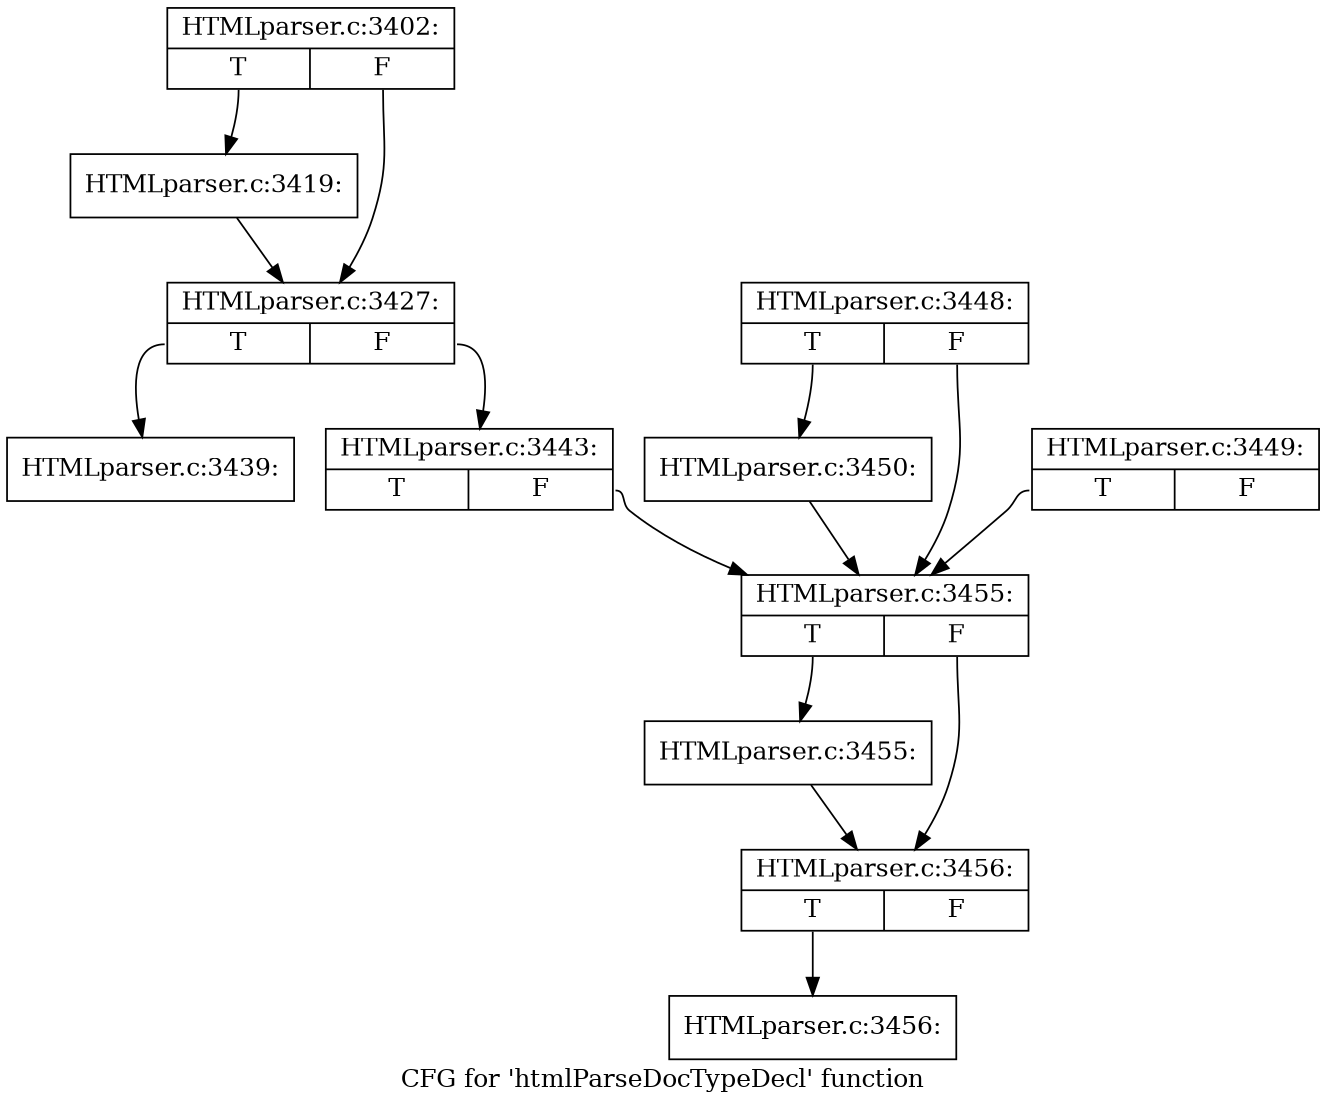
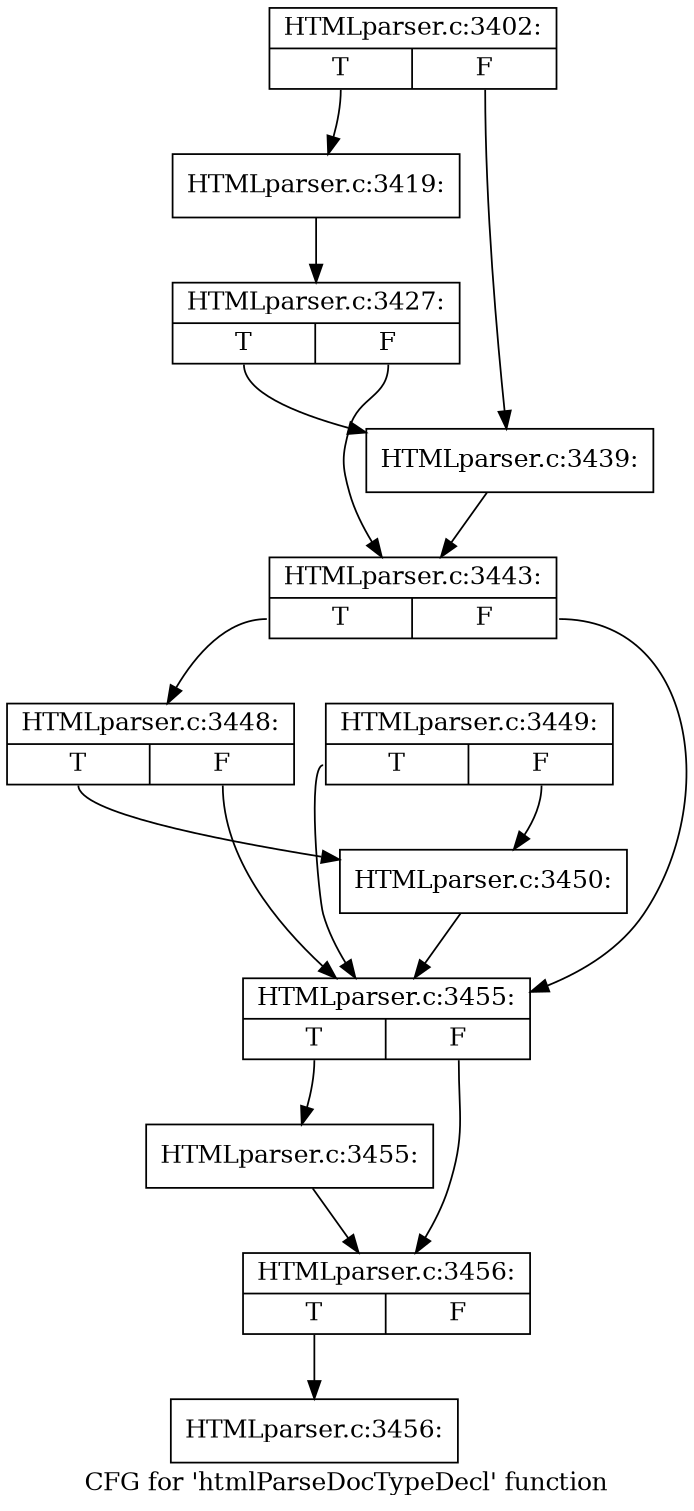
edge "HTMLparser.c:3402:" -> "HTMLparser.c:3427:": now "HTMLparser.c:3402:" -> "HTMLparser.c:3439:"
edge "HTMLparser.c:3439:" -> "HTMLparser.c:3443:": added
edge "HTMLparser.c:3443:" -> "HTMLparser.c:3448:": added
edge "HTMLparser.c:3449:" -> "HTMLparser.c:3450:": added
